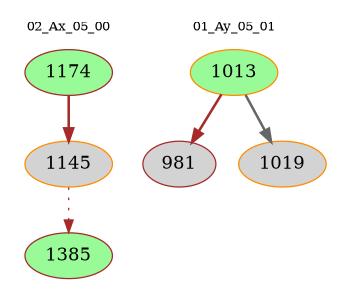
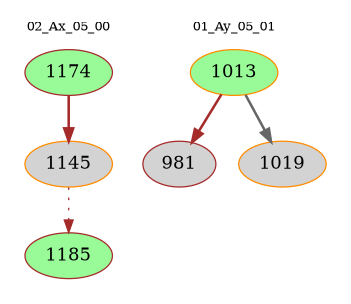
node "1385": label "1385" -> "1185"
